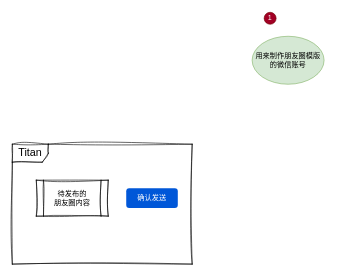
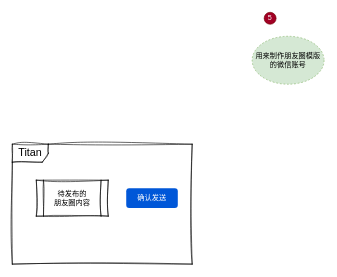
node "1": label "1" -> "5"
node "用来制作朋友圈模版的微信账号": style solid -> dashed
